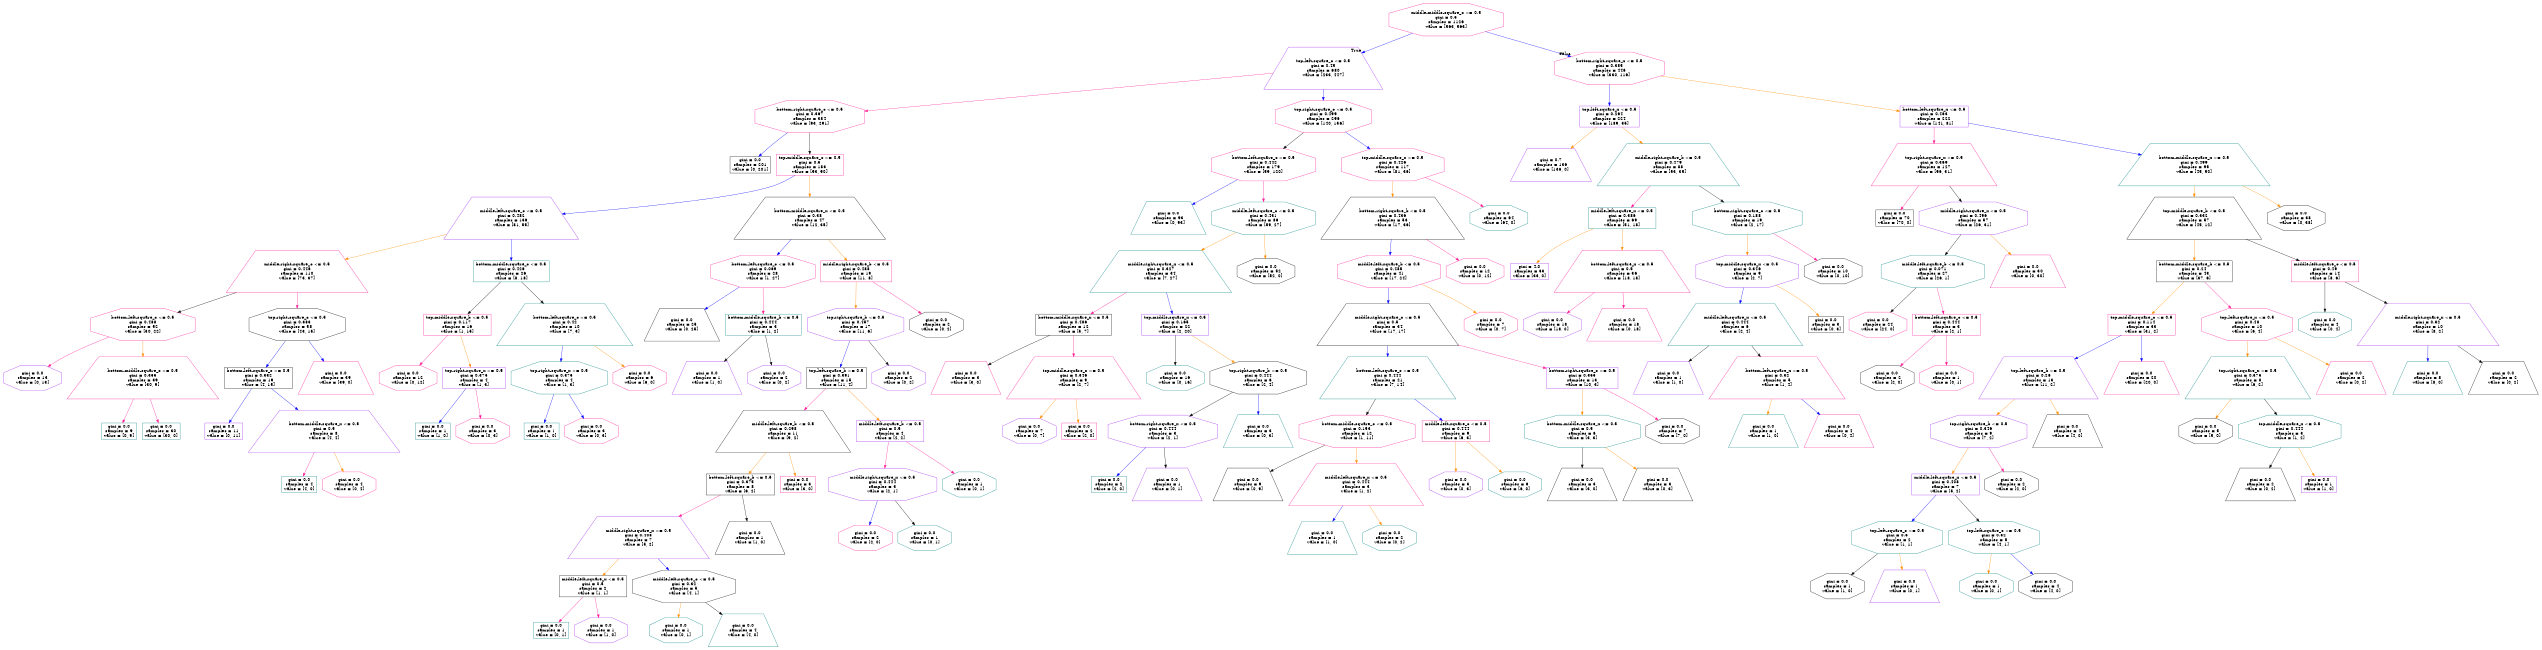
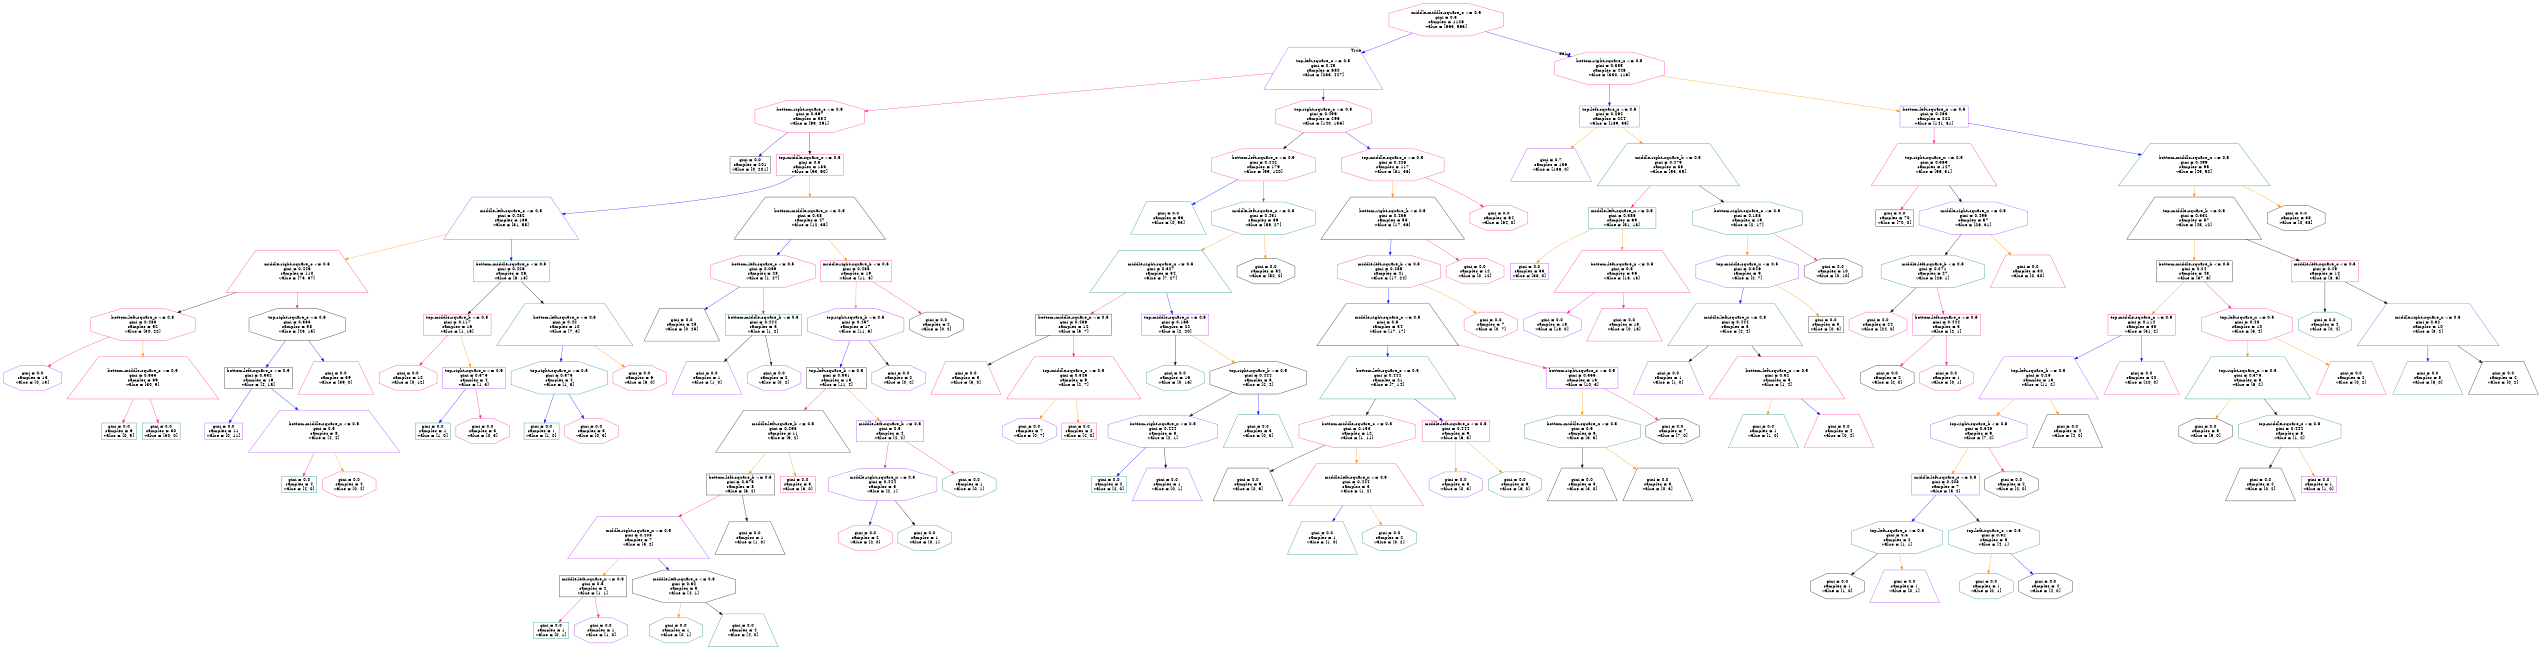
node "gini = 0.0 samples = 64 value = [64, 0]": color teal -> deeppink
node "gini = 4.0 samples = 33 value = [33, 0]": label "gini = 4.0 samples = 33 value = [33, 0]" -> "gini = 0.0 samples = 33 value = [33, 0]"
